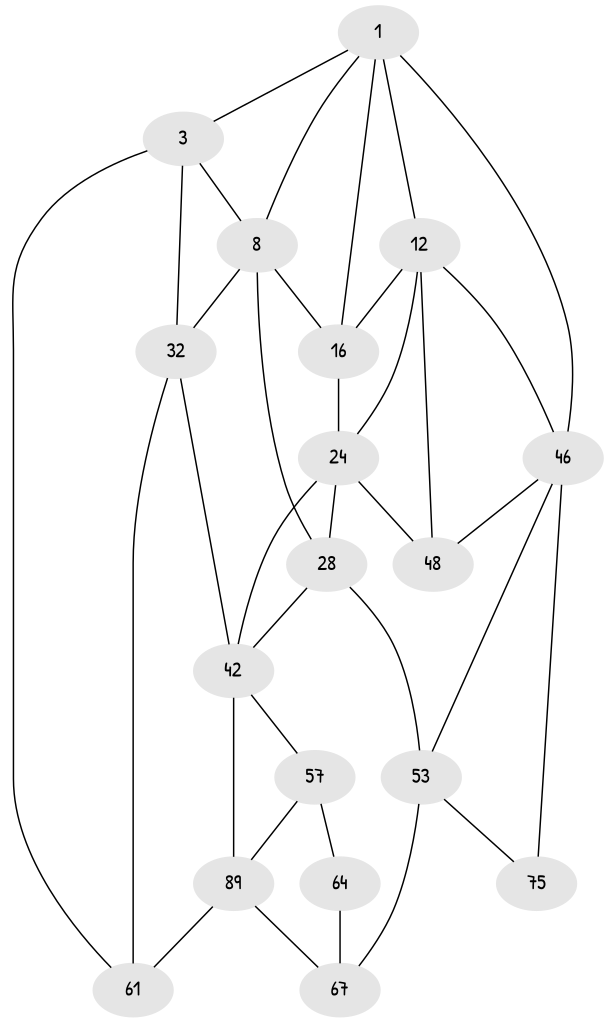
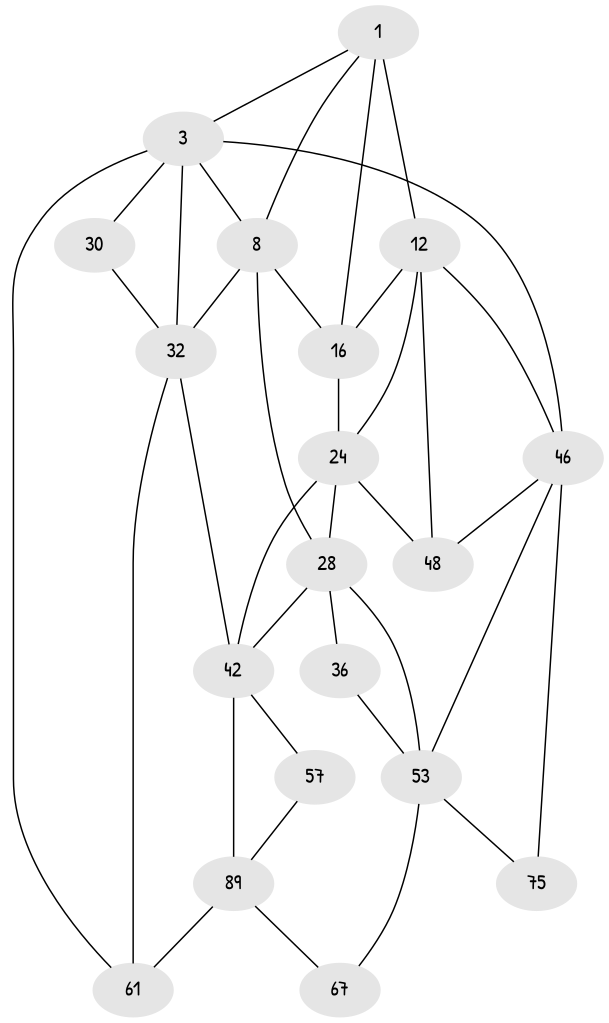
edge "1" -- "46": now "3" -- "46"
node "30": added
node "36": added
node "64": removed
